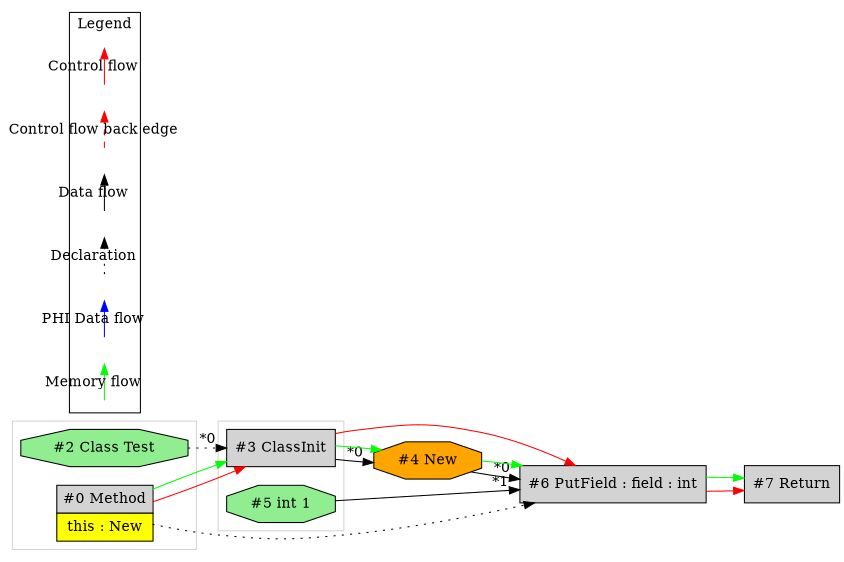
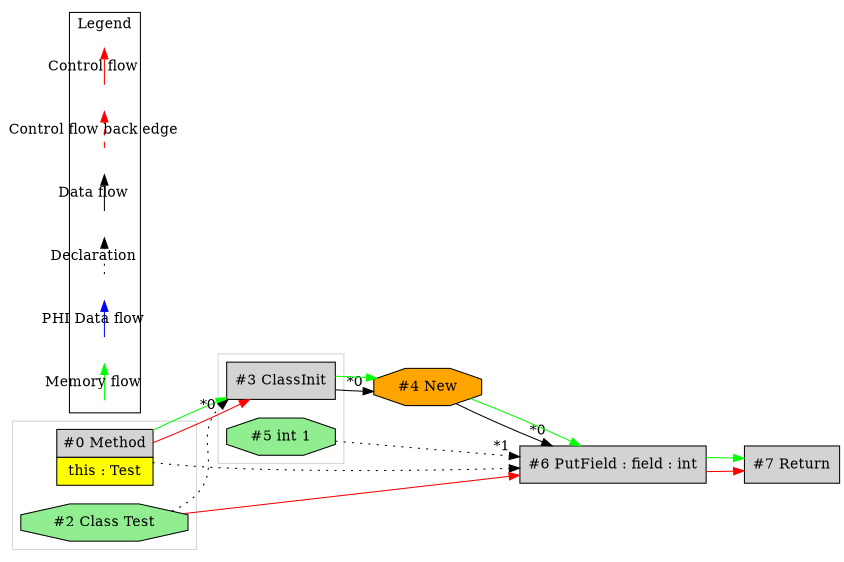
edge "#3 ClassInit" -> "#6 PutField : field : int": now "#2 Class Test" -> "#6 PutField : field : int"
edge "#5 int 1" -> "#6 PutField : field : int": style solid -> dotted
node "#0 Method": text "this : New" -> "this : Test"
